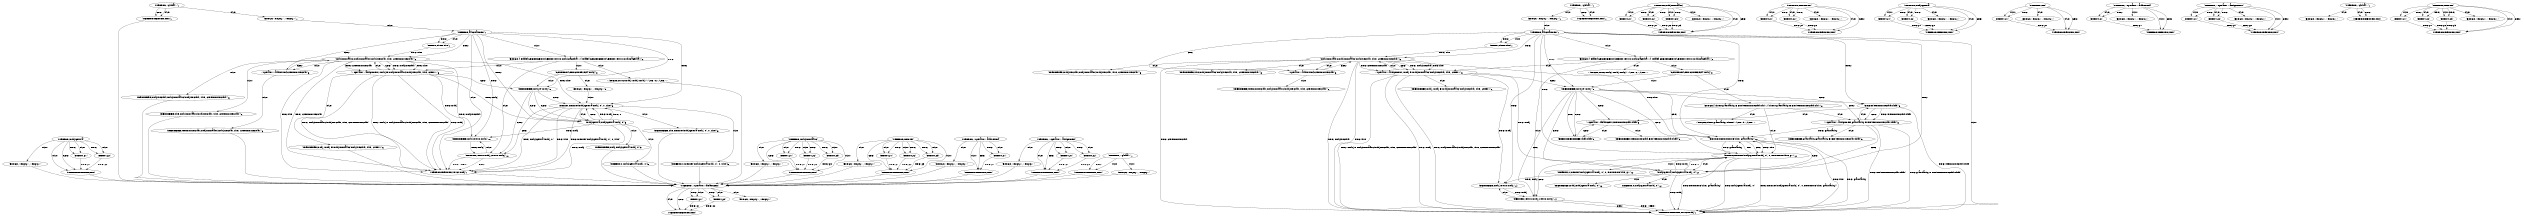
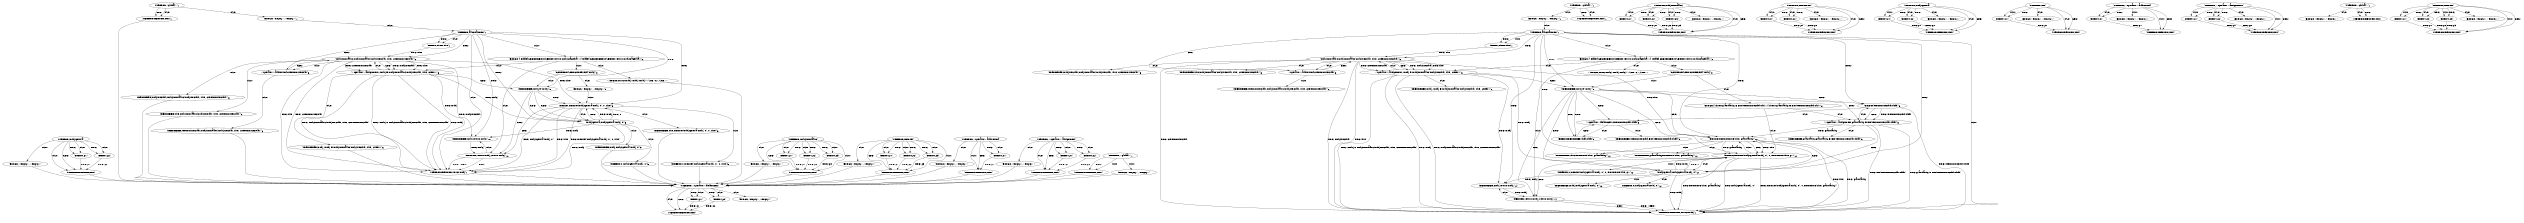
node "<(LOCAL,size_t granularity: size_t)<SUB>9</SUB>>": removed
edge "(memset,memset(mobj_get_va(mobj, 0), 0, ROUNDUP(size, g...)" -> "(ROUNDUP,ROUNDUP(size, granularity))": label "BIT: " -> "AST: "
node "(IDENTIFIER,size,ROUNDUP(size, granularity))": added
node "(IDENTIFIER,granularity,ROUNDUP(size, granularity))": added
